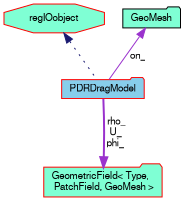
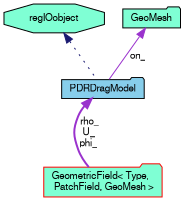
node "regIOobject": color red -> black
node "PDRDragModel": color red -> black
edge "PDRDragModel" -> "GeometricField< Type, PatchField, GeoMesh >": reversed
